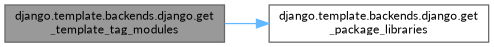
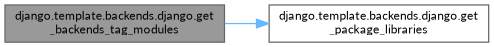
node "django.template.backends.django.get _template_tag_modules": label "django.template.backends.django.get _template_tag_modules" -> "django.template.backends.django.get _backends_tag_modules"
